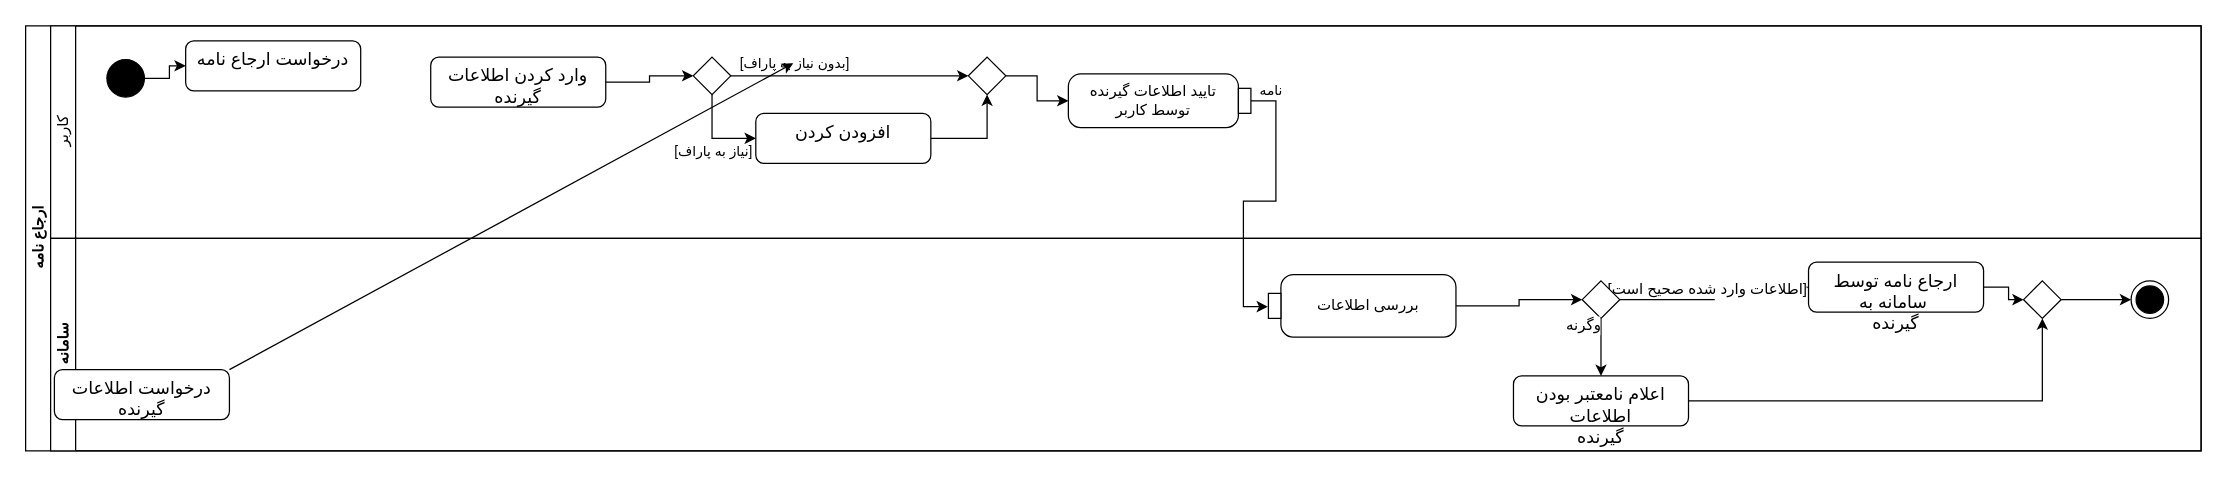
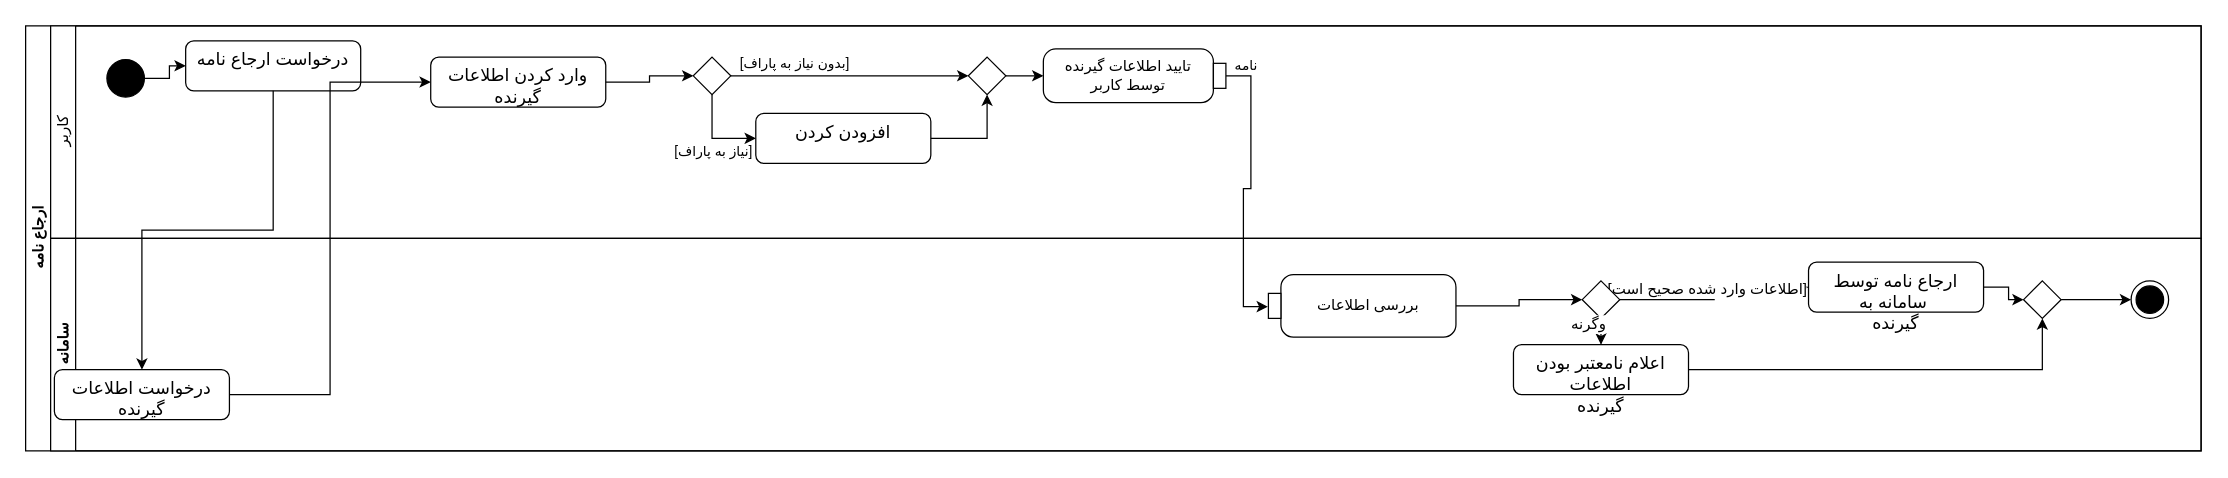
node "تایید اطلاعات گیرنده توسط کاربر": moved (1159, 101) -> (1134, 76)
edge "درخواست اطلاعات گیرنده" -> "[بدون نیاز به پاراف]": now "درخواست اطلاعات گیرنده" -> "وارد کردن اطلاعات گیرنده"
edge "درخواست ارجاع نامه" -> "درخواست اطلاعات گیرنده": added
node "اعلام نامعتبر بودن اطلاعات گیرنده": moved (1601, 401) -> (1601, 369)
